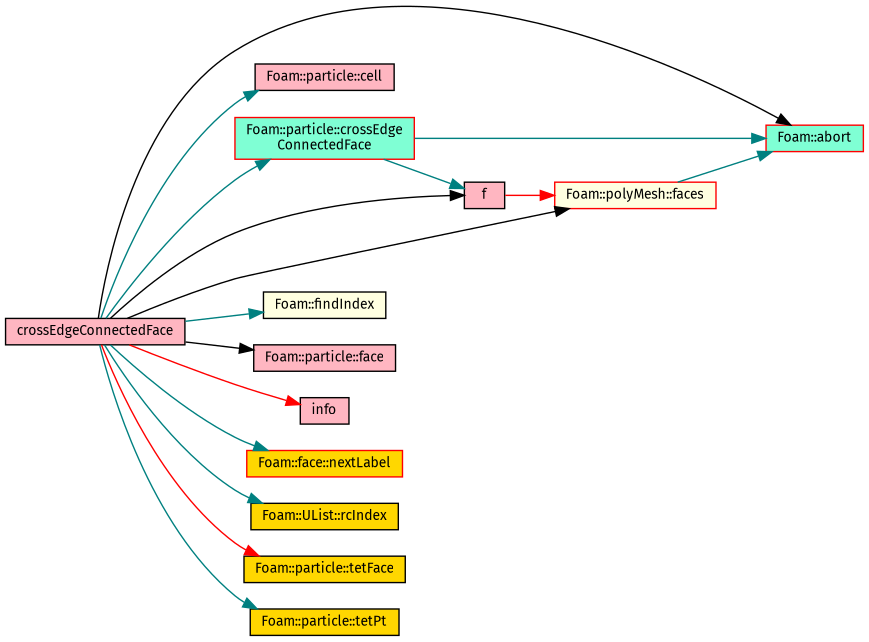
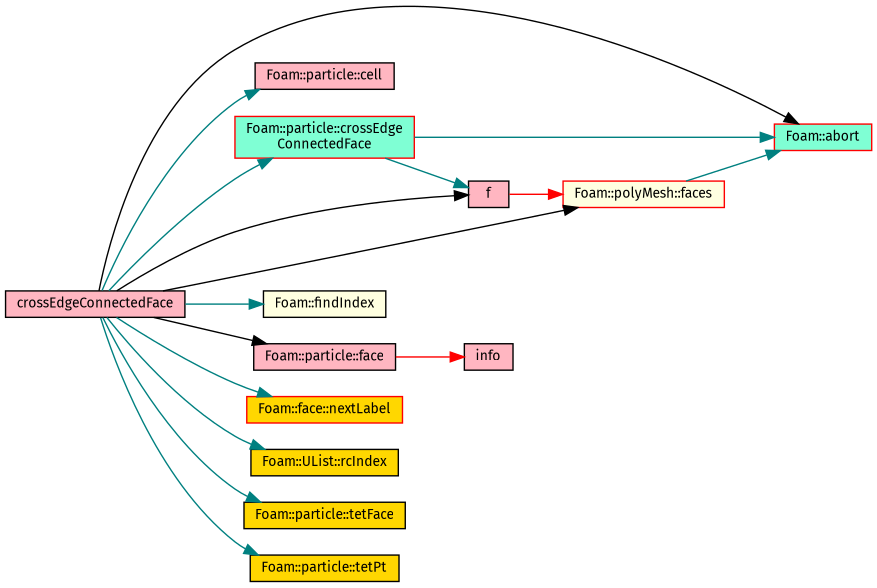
edge "crossEdgeConnectedFace" -> "info": now "Foam::particle::face" -> "info"
edge "crossEdgeConnectedFace" -> "Foam::particle::tetFace": color red -> teal
